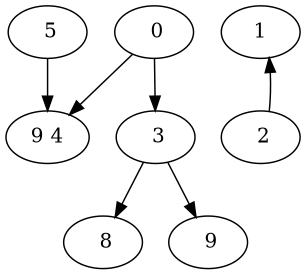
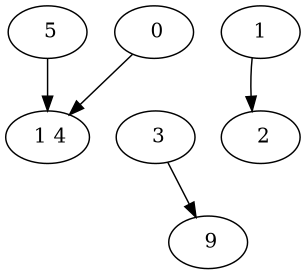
edge "0" -> "3": removed
edge "2" -> "1": reversed
node "9 4": label "9 4" -> "1 4"
node "8": removed
